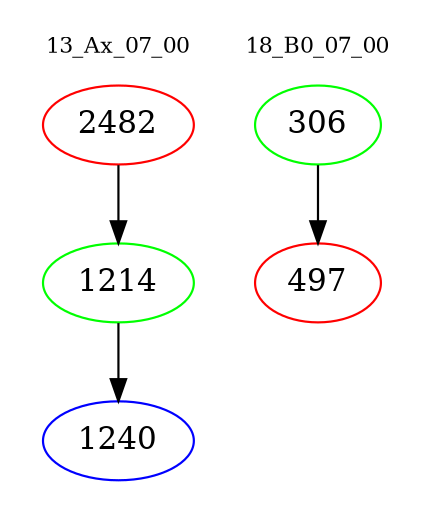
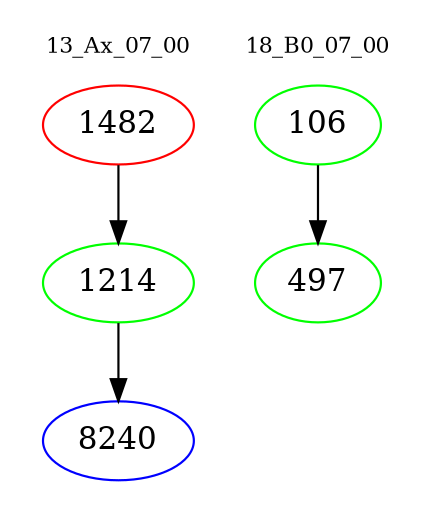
node "2482": label "2482" -> "1482"
node "306": label "306" -> "106"
node "497": color red -> green
node "1240": label "1240" -> "8240"
